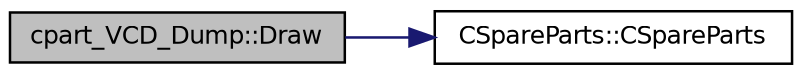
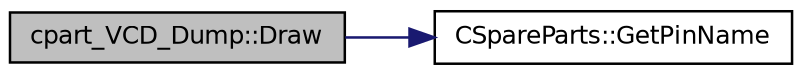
node "CSpareParts::CSpareParts": label "CSpareParts::CSpareParts" -> "CSpareParts::GetPinName"
